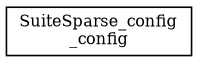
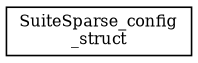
node "SuiteSparse_config _config": label "SuiteSparse_config _config" -> "SuiteSparse_config _struct"
